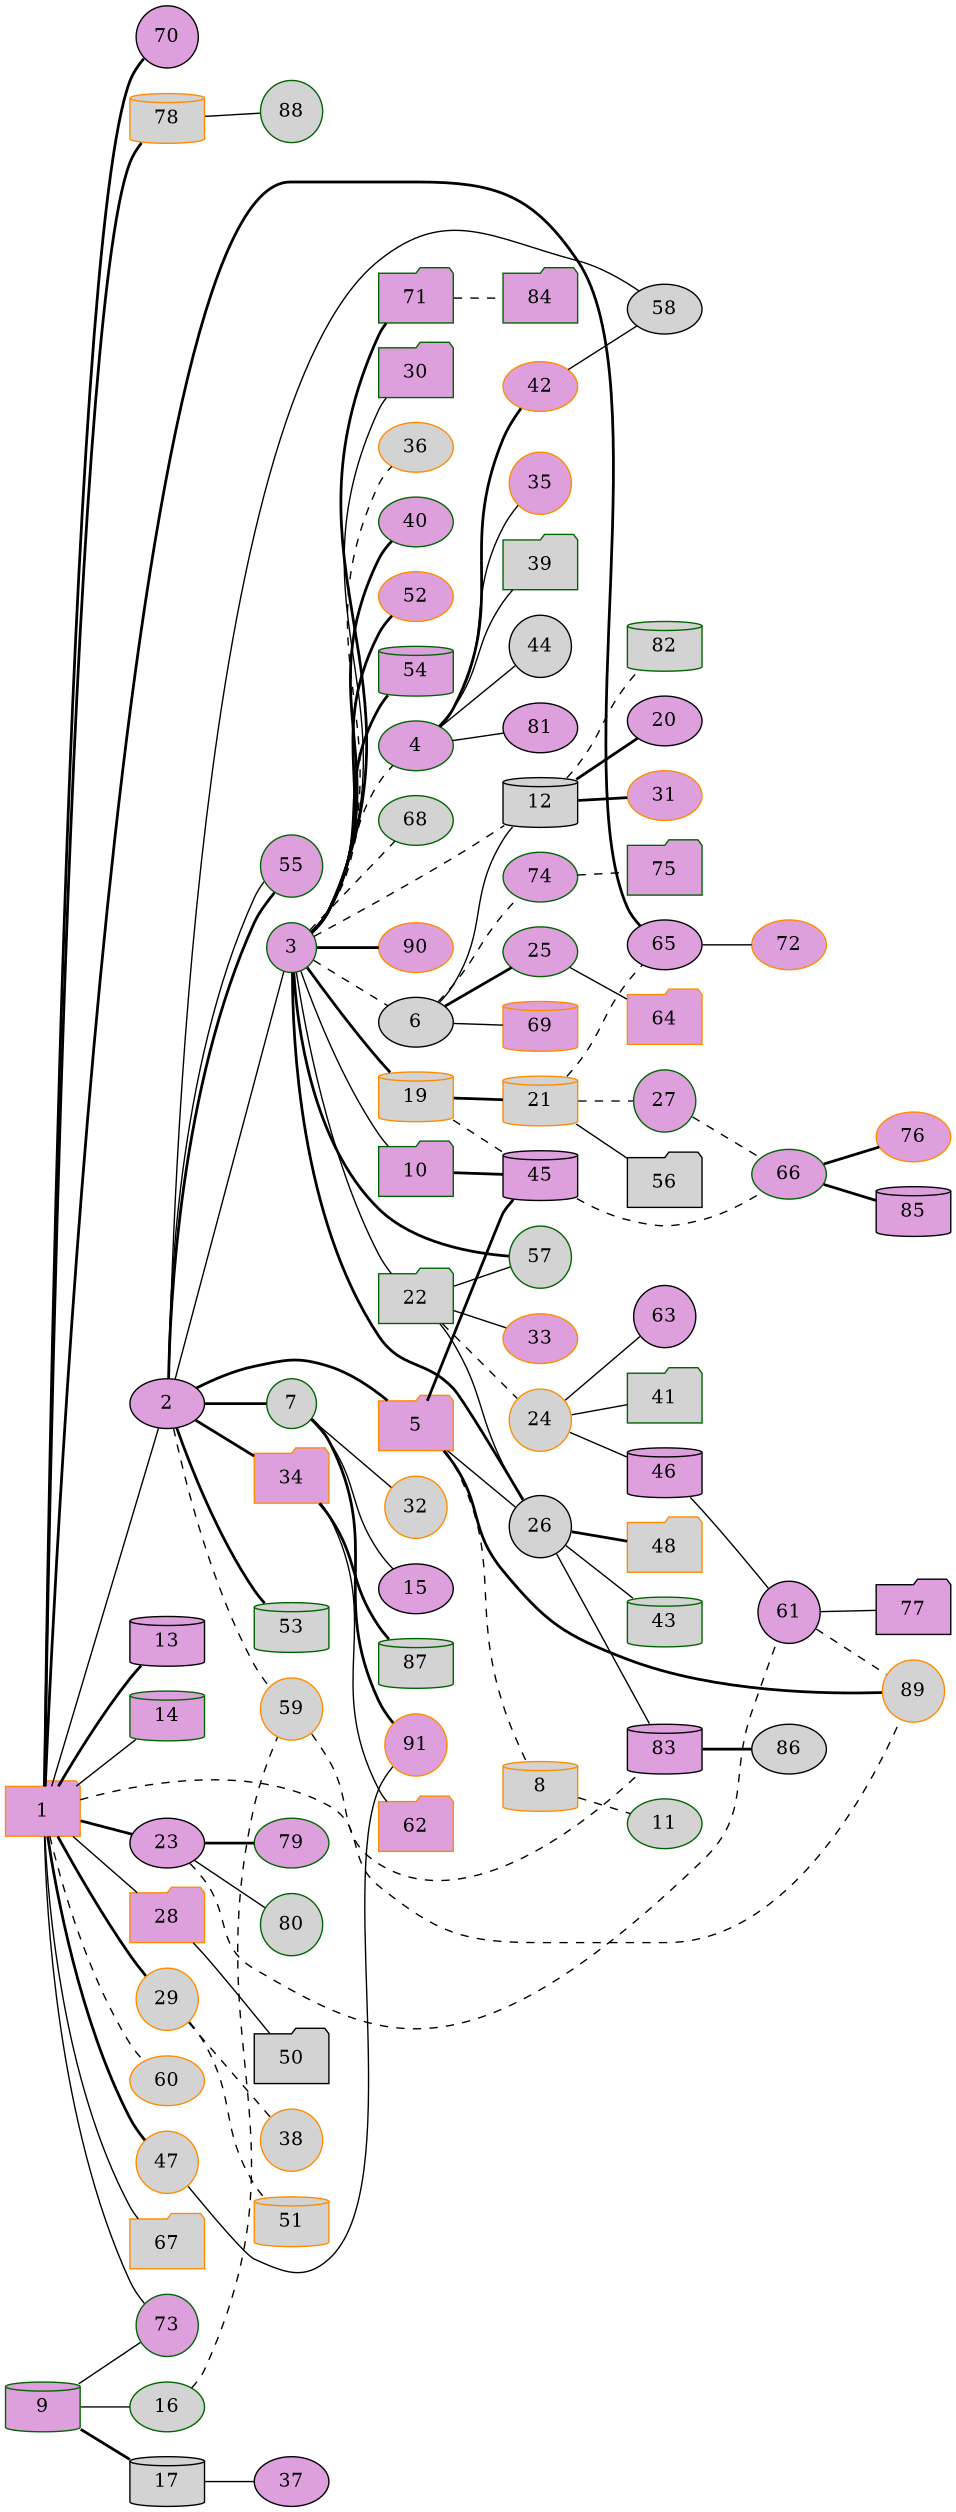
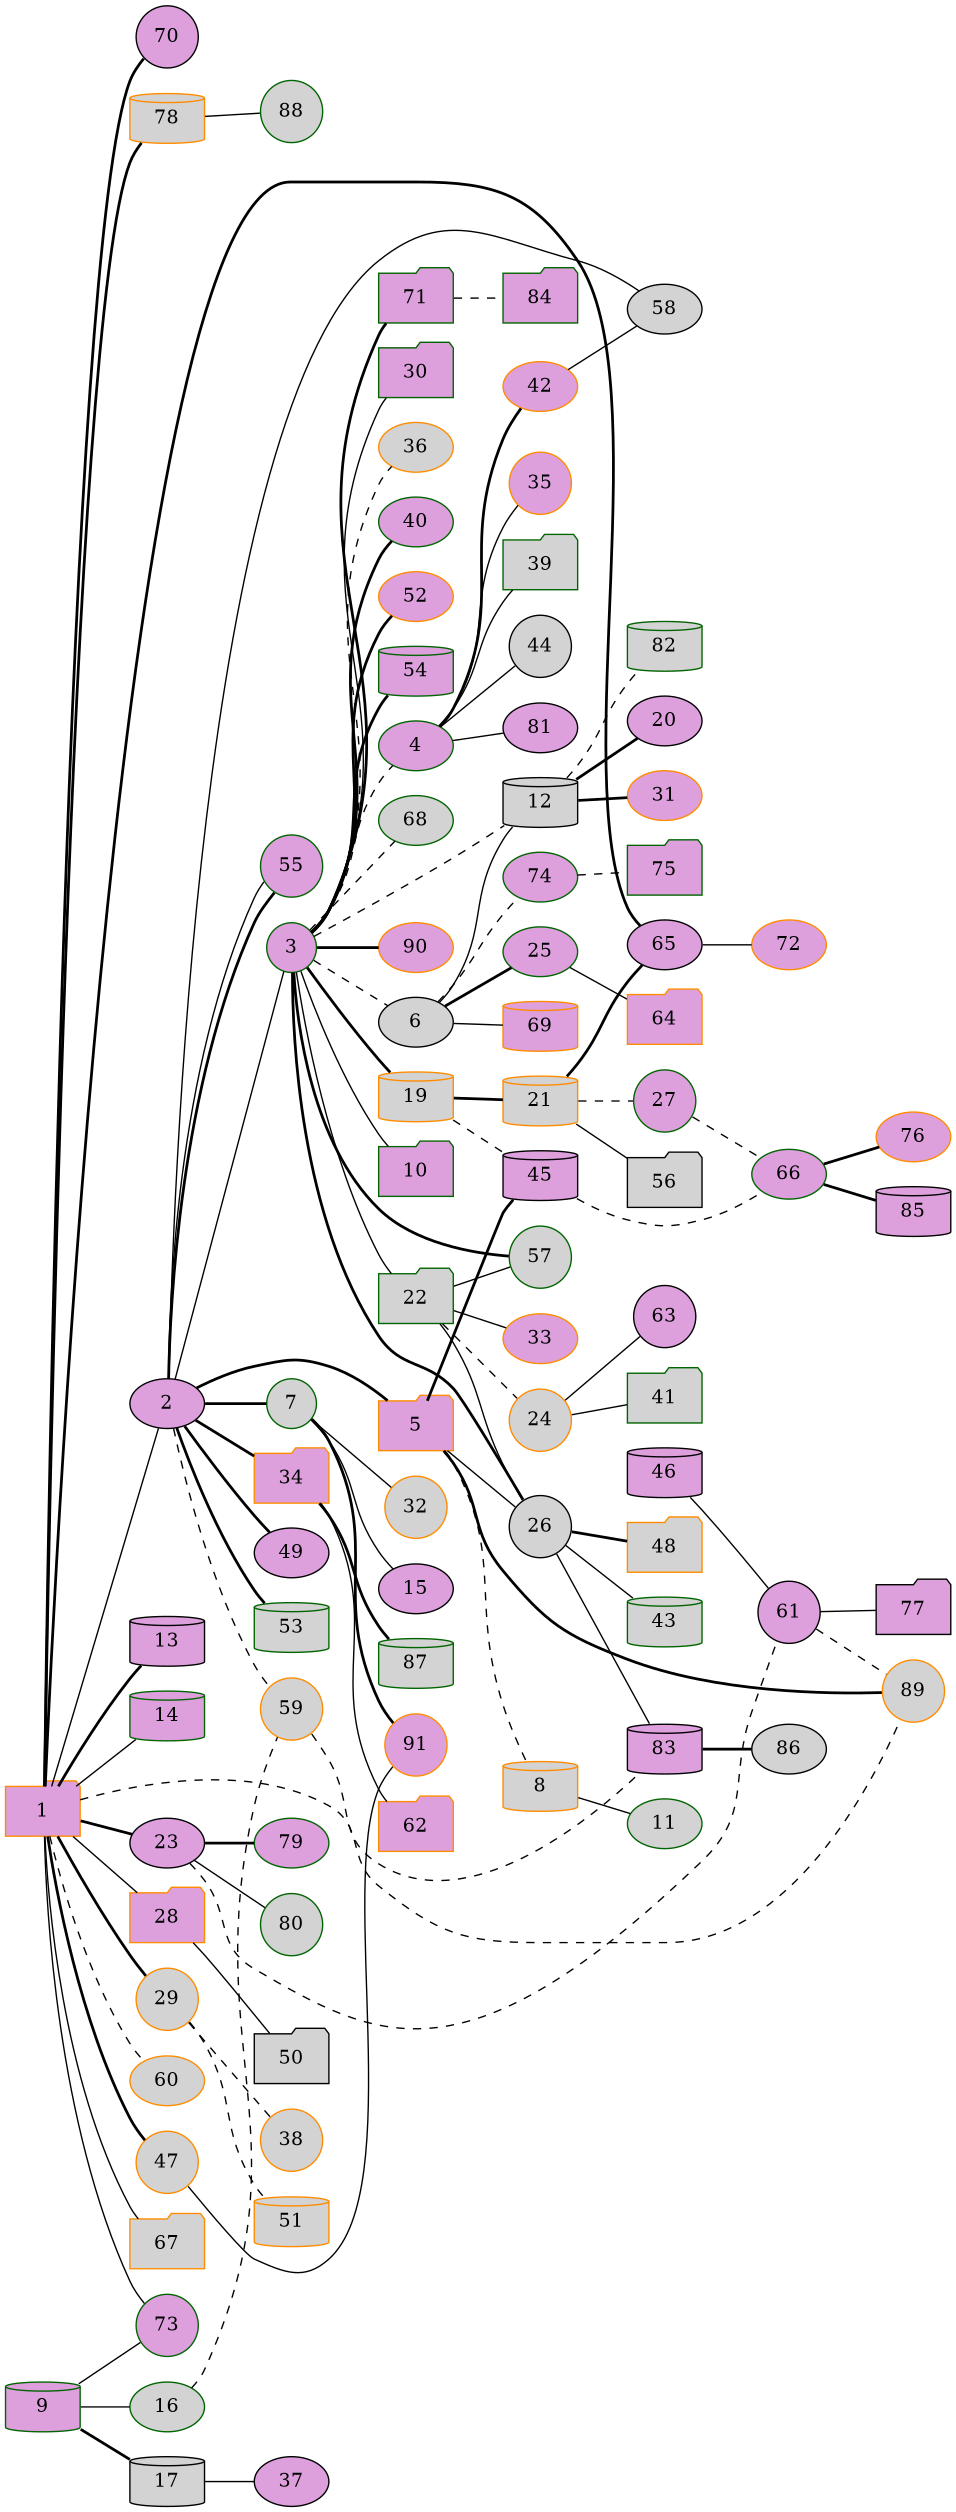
edge "65" -- "21": style dashed -> bold
edge "10" -- "45": removed
edge "24" -- "46": removed
node "49": added
edge "8" -- "11": style dashed -> solid
